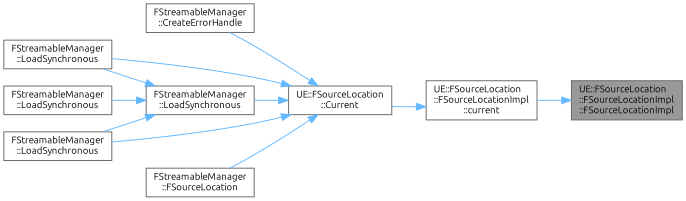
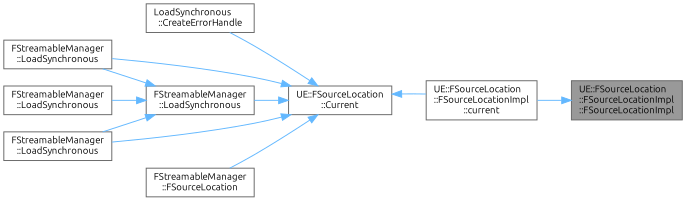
node "FStreamableManager ::CreateErrorHandle": label "FStreamableManager ::CreateErrorHandle" -> "LoadSynchronous ::CreateErrorHandle"
edge "UE::FSourceLocation ::Current" -> "UE::FSourceLocation ::FSourceLocationImpl ::current": reversed
